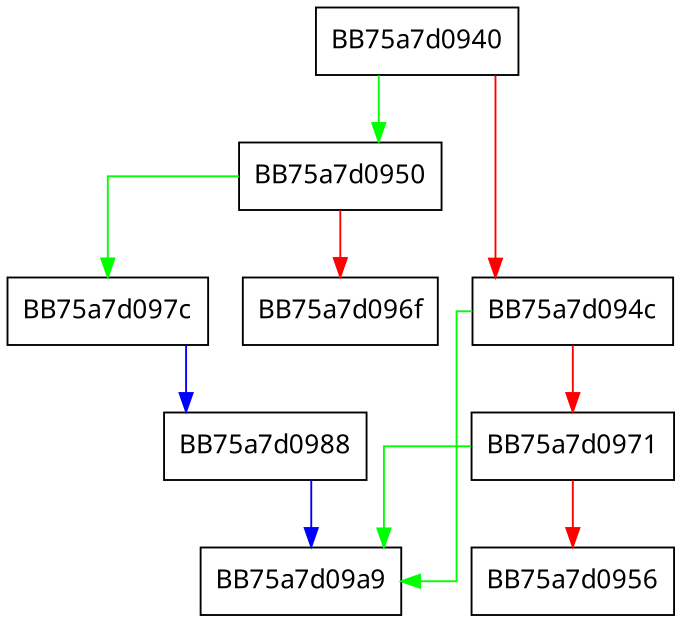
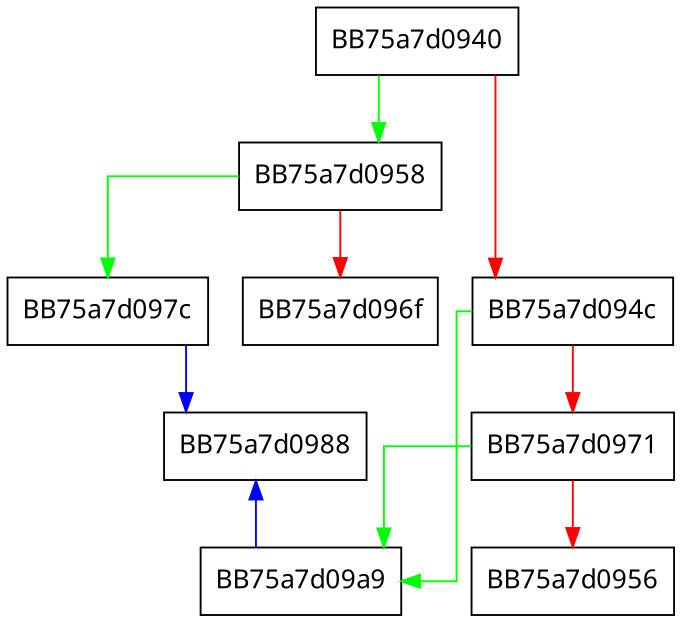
node "BB75a7d0950": label "BB75a7d0950" -> "BB75a7d0958"
edge "BB75a7d0988" -> "BB75a7d09a9": reversed
